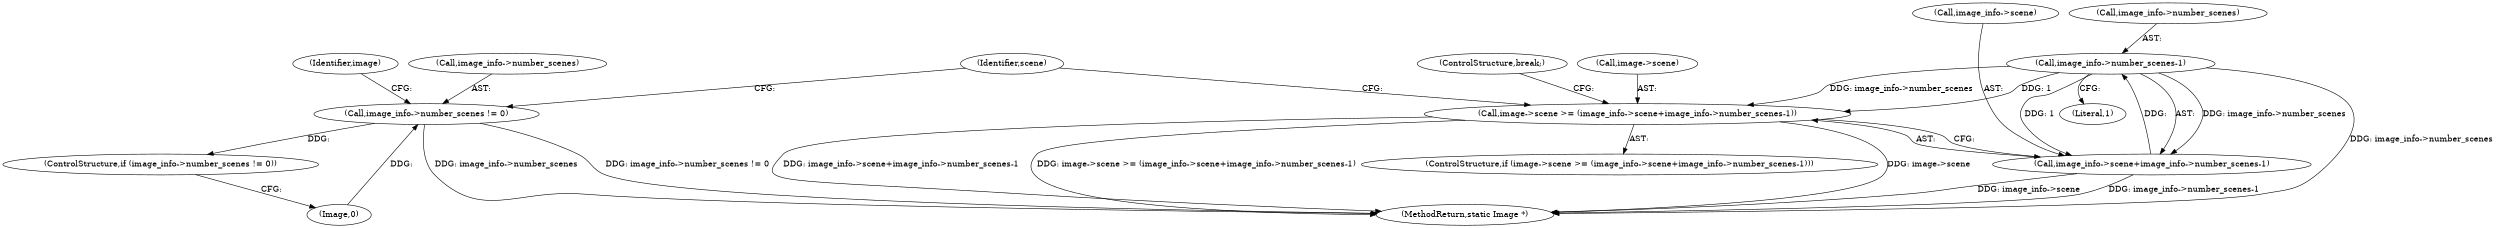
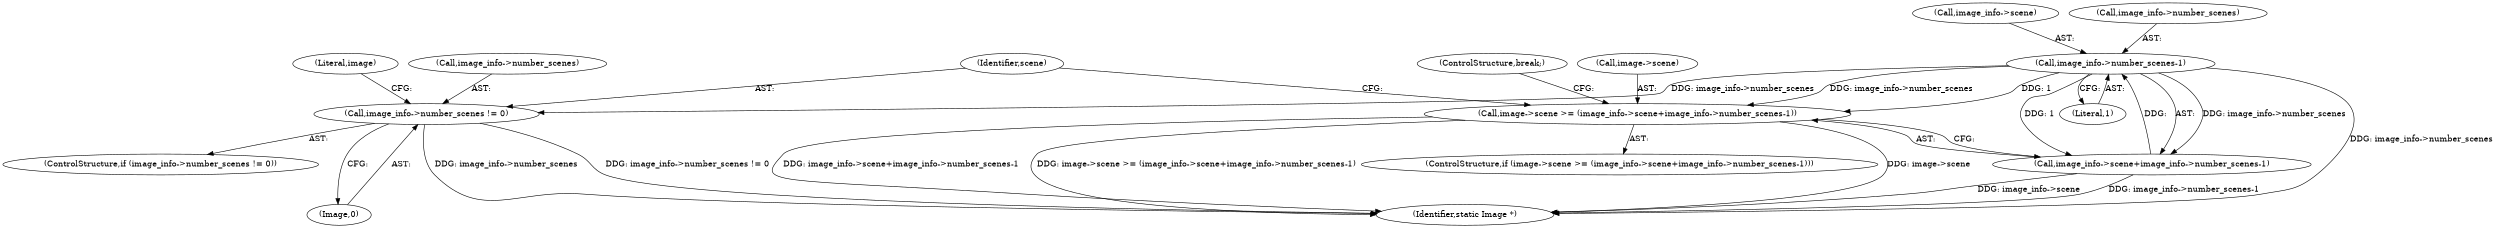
node "(Identifier,image)": label "(Identifier,image)" -> "(Literal,image)"
edge "(Identifier,scene)" -> "(Call,image_info->number_scenes != 0)": label "CFG: " -> "AST: "
edge "(Literal,1)" -> "(Call,image_info->number_scenes-1)": added, label "AST:"
edge "(Call,image_info->number_scenes-1)" -> "(Call,image_info->number_scenes != 0)": added, label "DDG: image_info->number_scenes"
edge "(Call,image_info->scene)" -> "(Call,image_info->scene+image_info->number_scenes-1)": now "(Call,image_info->scene)" -> "(Call,image_info->number_scenes-1)"
edge "(Call,image_info->number_scenes != 0)" -> "(ControlStructure,if (image_info->number_scenes != 0))": label "DDG: " -> "AST: "
edge "(Image,0)" -> "(Call,image_info->number_scenes != 0)": label "DDG: " -> "AST: "
edge "(ControlStructure,if (image_info->number_scenes != 0))" -> "(Image,0)": now "(Call,image_info->number_scenes != 0)" -> "(Image,0)"
node "(MethodReturn,static Image *)": label "(MethodReturn,static Image *)" -> "(Identifier,static Image *)"
